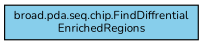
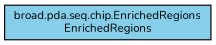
node "broad.pda.seq.chip.FindDiffrential EnrichedRegions": label "broad.pda.seq.chip.FindDiffrential EnrichedRegions" -> "broad.pda.seq.chip.EnrichedRegions EnrichedRegions"
